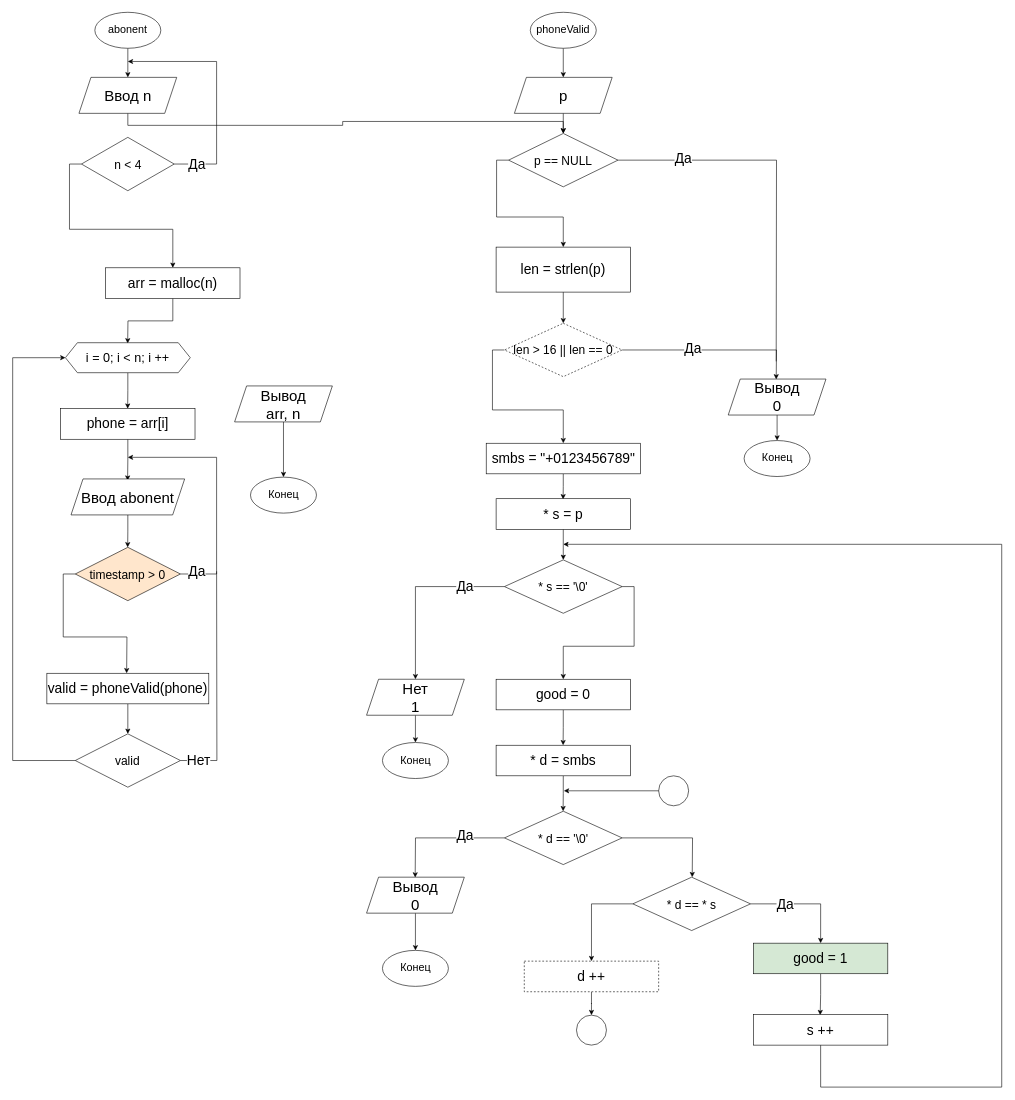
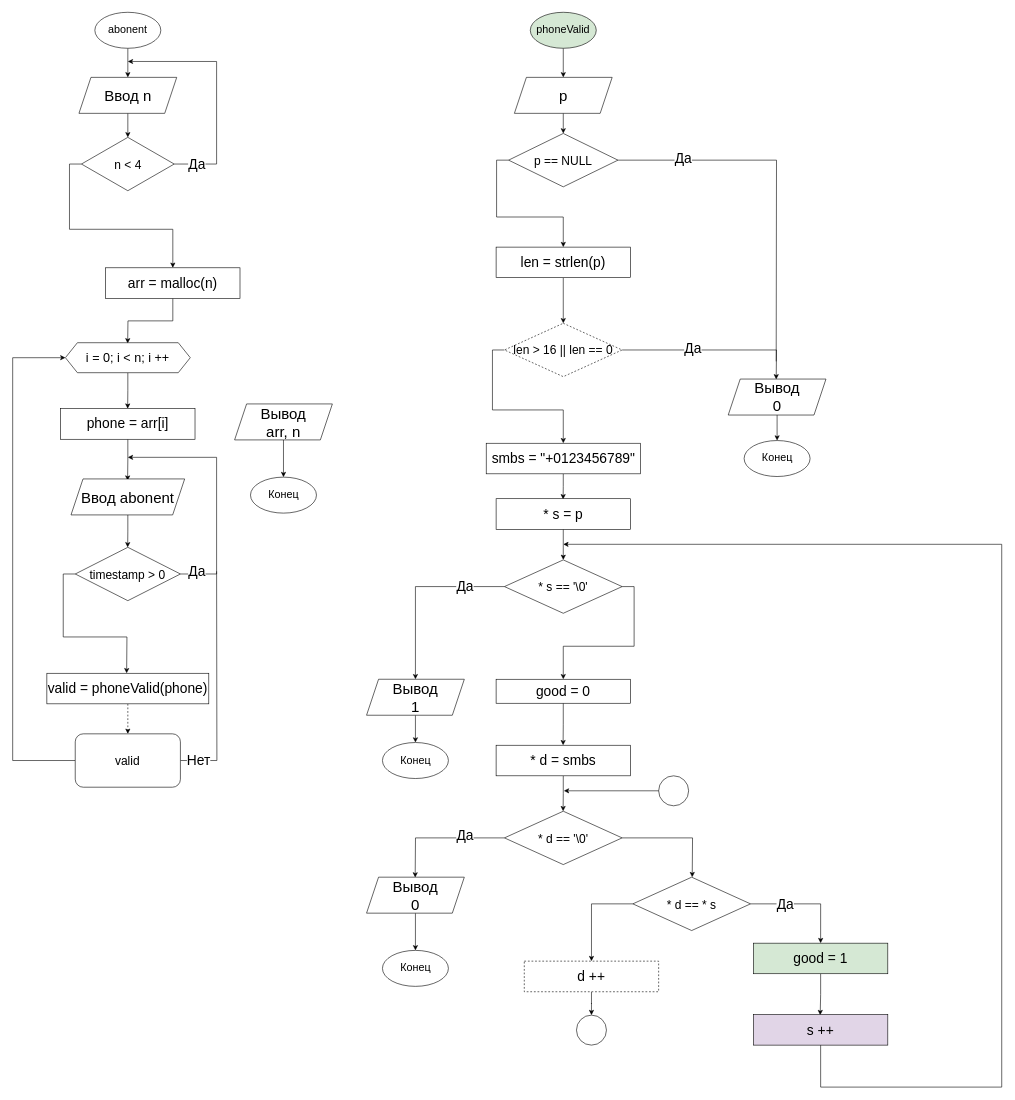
node "phoneValid": fillcolor #ffffff -> #d5e8d4
edge "Ввод n" -> "p == NULL": now "Ввод n" -> "n < 4"
node "len = strlen(p)": size 134x45 -> 134x31
node "Вывод arr, n": moved (283, 404) -> (283, 422)
node "timestamp > 0": fillcolor #ffe6cc -> #ffffff
node "good = 0": size 134x31 -> 134x24
node "Нет 1": label "Нет 1" -> "Вывод 1"
edge "valid = phoneValid(phone)" -> "valid": style solid -> dashed
node "valid": shape diamond -> rounded rectangle
node "s ++": fillcolor #ffffff -> #e1d5e7
